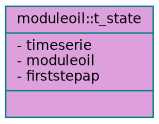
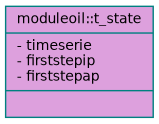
node "moduleoil::t_state": text "- moduleoil" -> "- firststepip"
